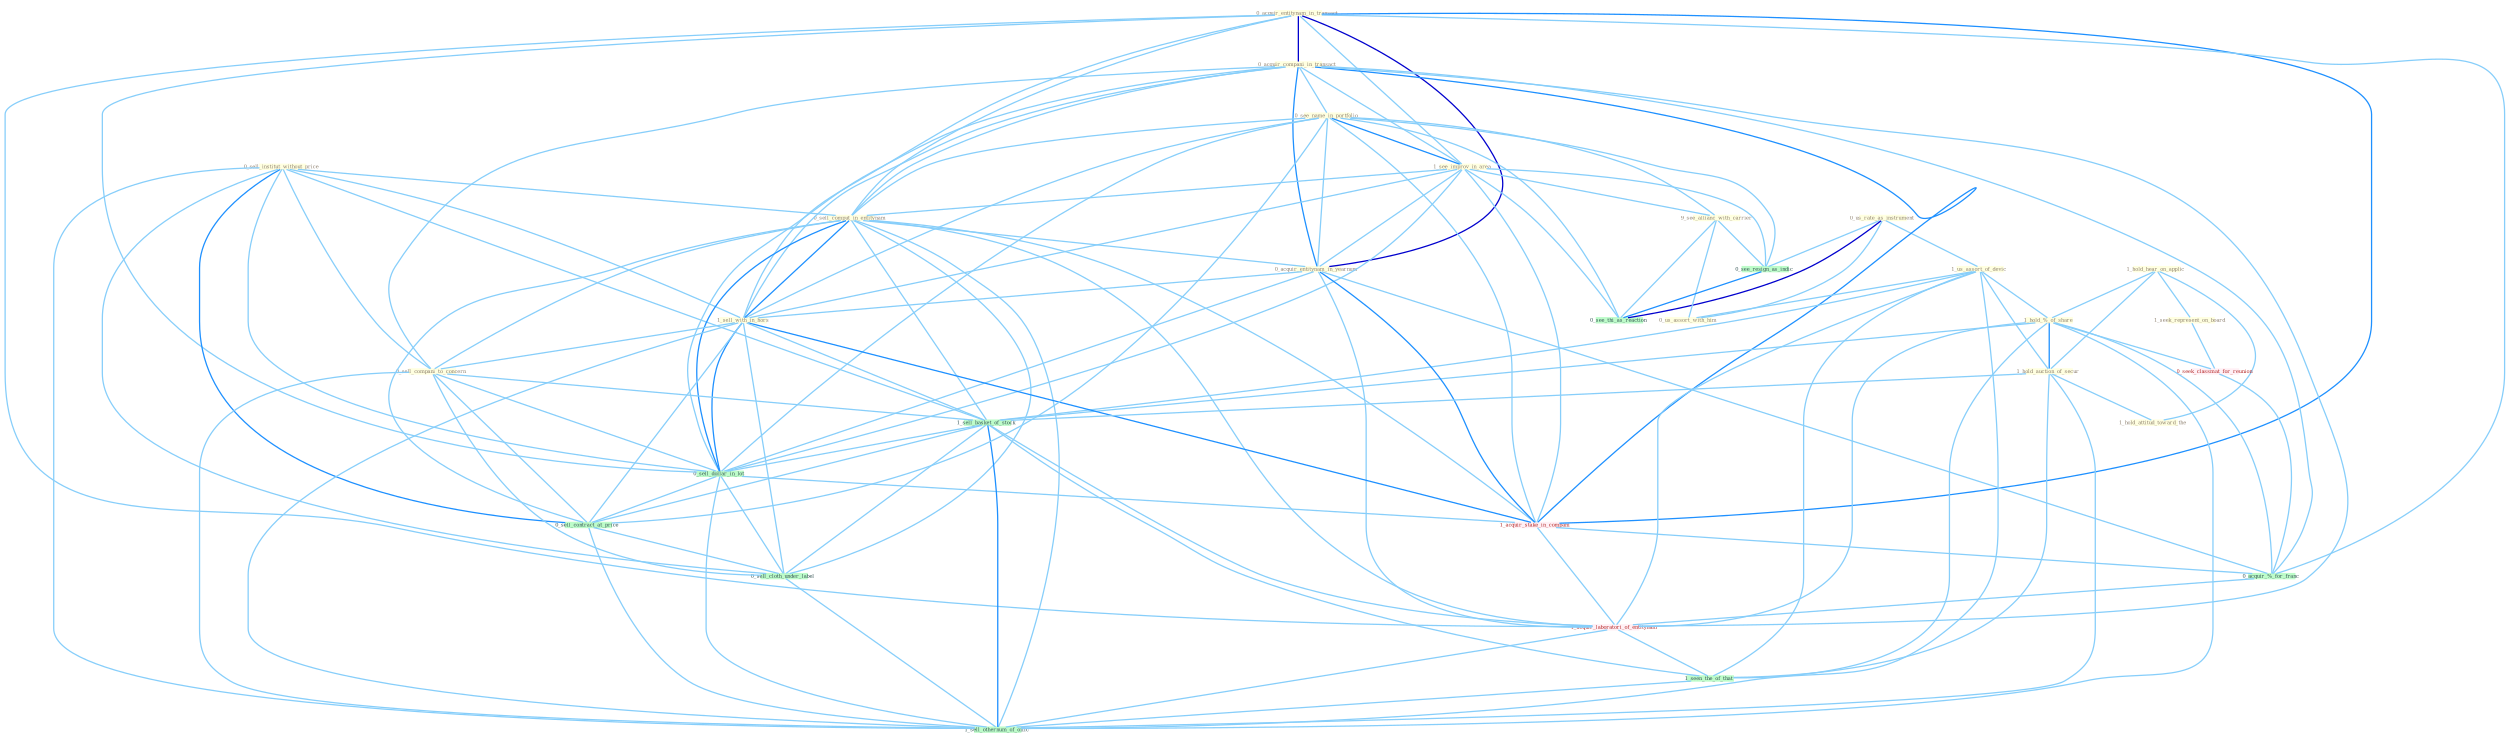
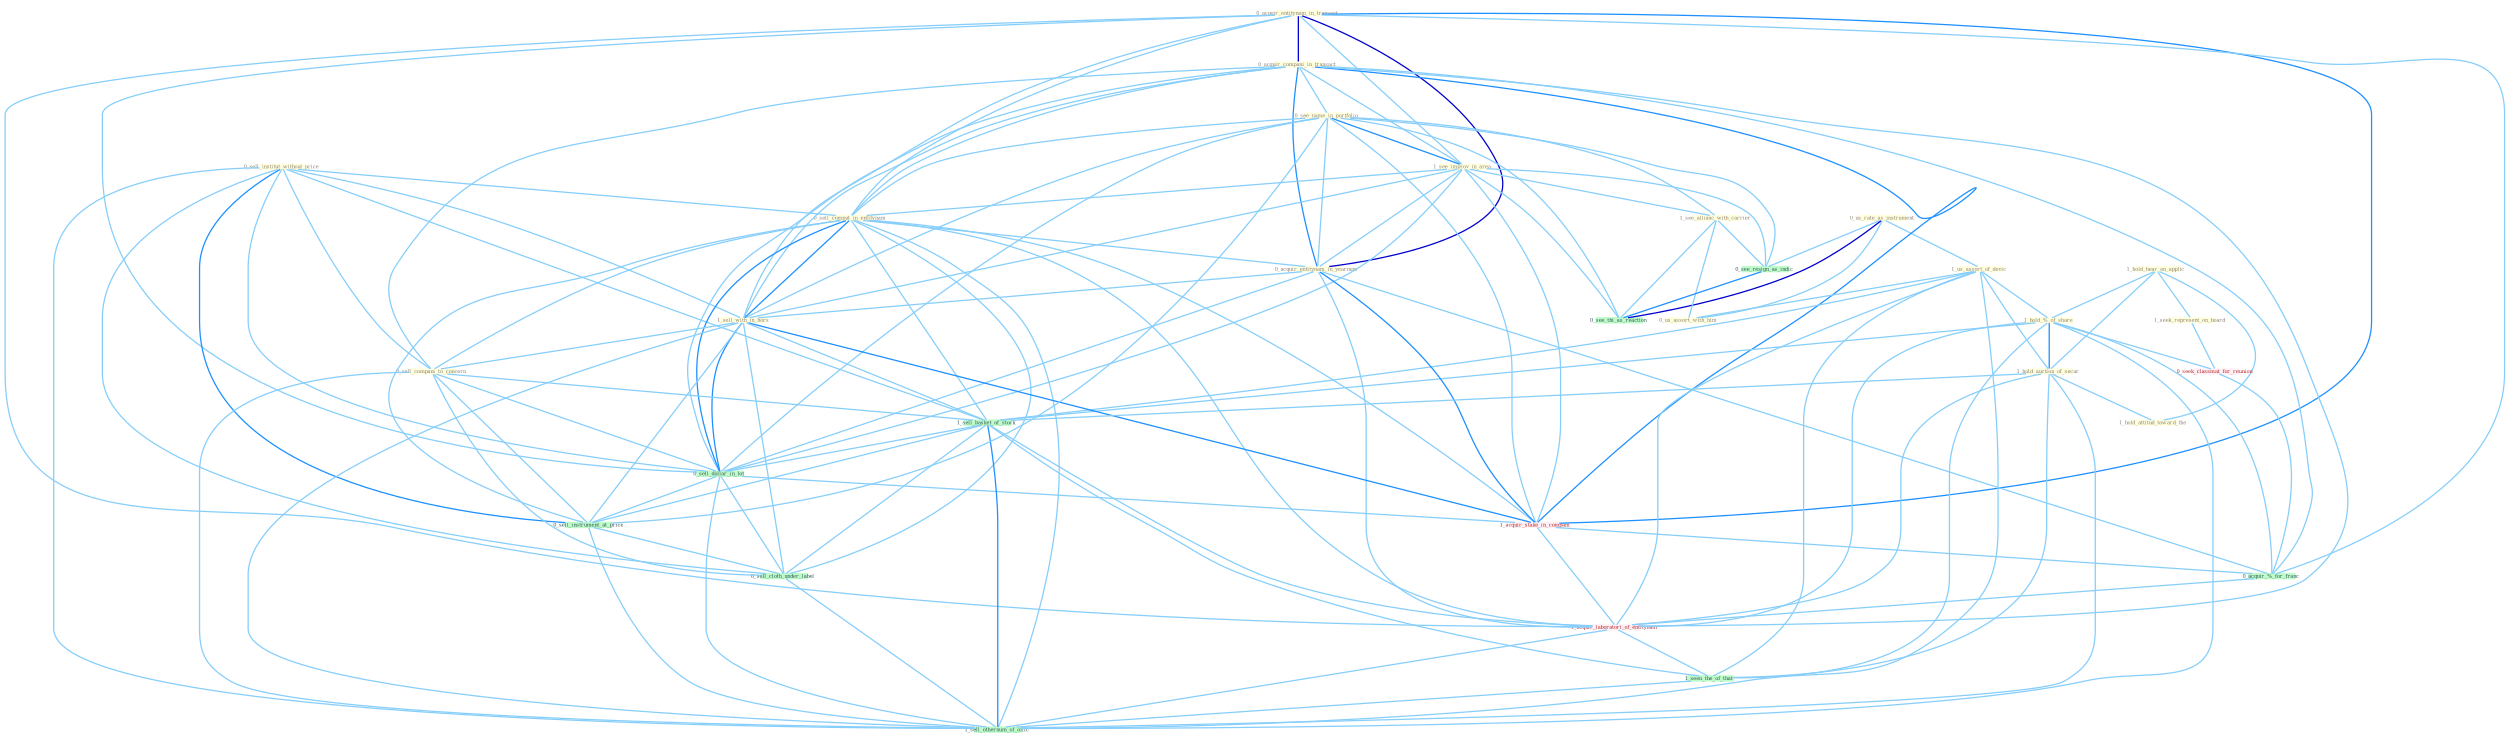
node "9_see_allianc_with_carrier": label "9_see_allianc_with_carrier" -> "1_see_allianc_with_carrier"
node "0_sell_contract_at_price": label "0_sell_contract_at_price" -> "0_sell_instrument_at_price"
edge "1_hold_auction_of_secur" -- "1_acquir_laboratori_of_entitynam": added
